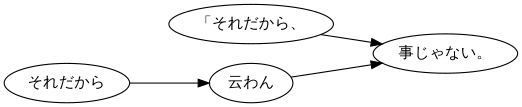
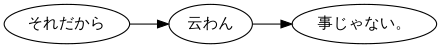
node "「それだから、": removed
